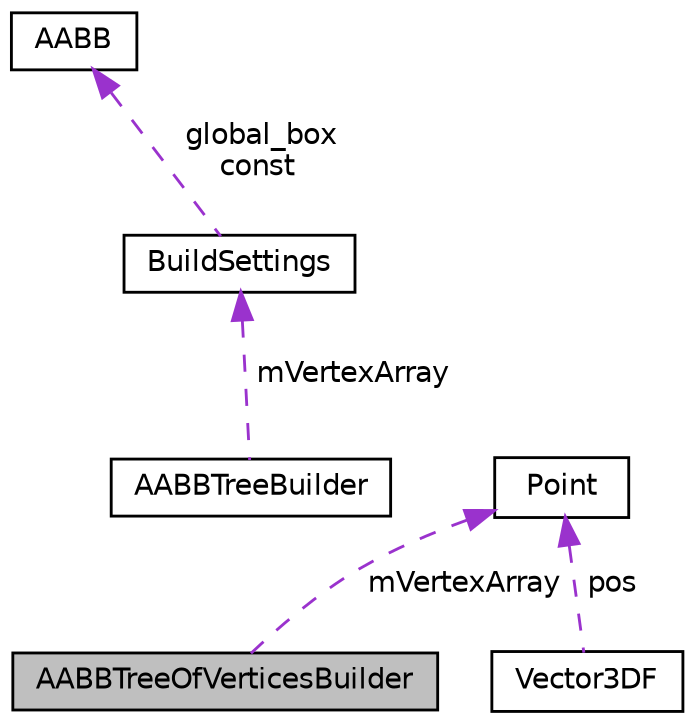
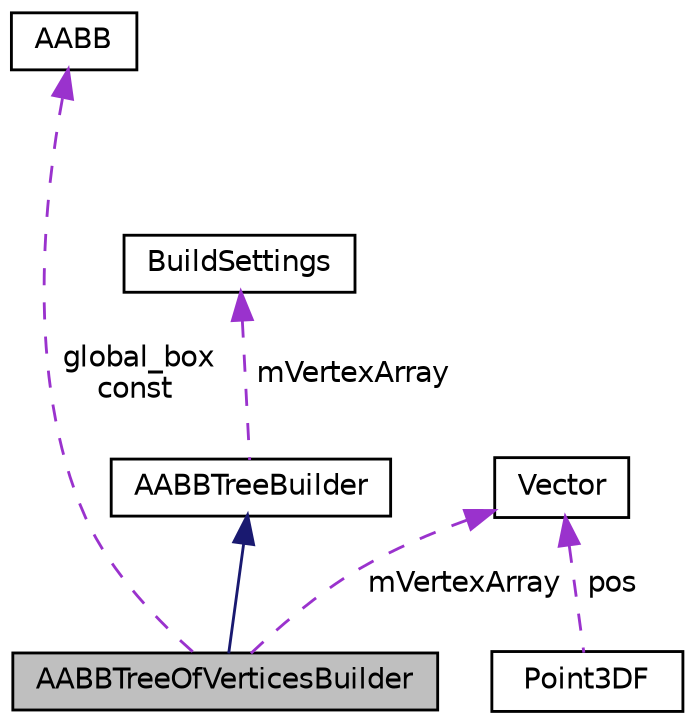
edge "BuildSettings" -> "AABB": now "AABBTreeOfVerticesBuilder" -> "AABB"
node "Point": label "Point" -> "Vector"
edge "AABBTreeOfVerticesBuilder" -> "AABBTreeBuilder": added
node "Vector3DF": label "Vector3DF" -> "Point3DF"
